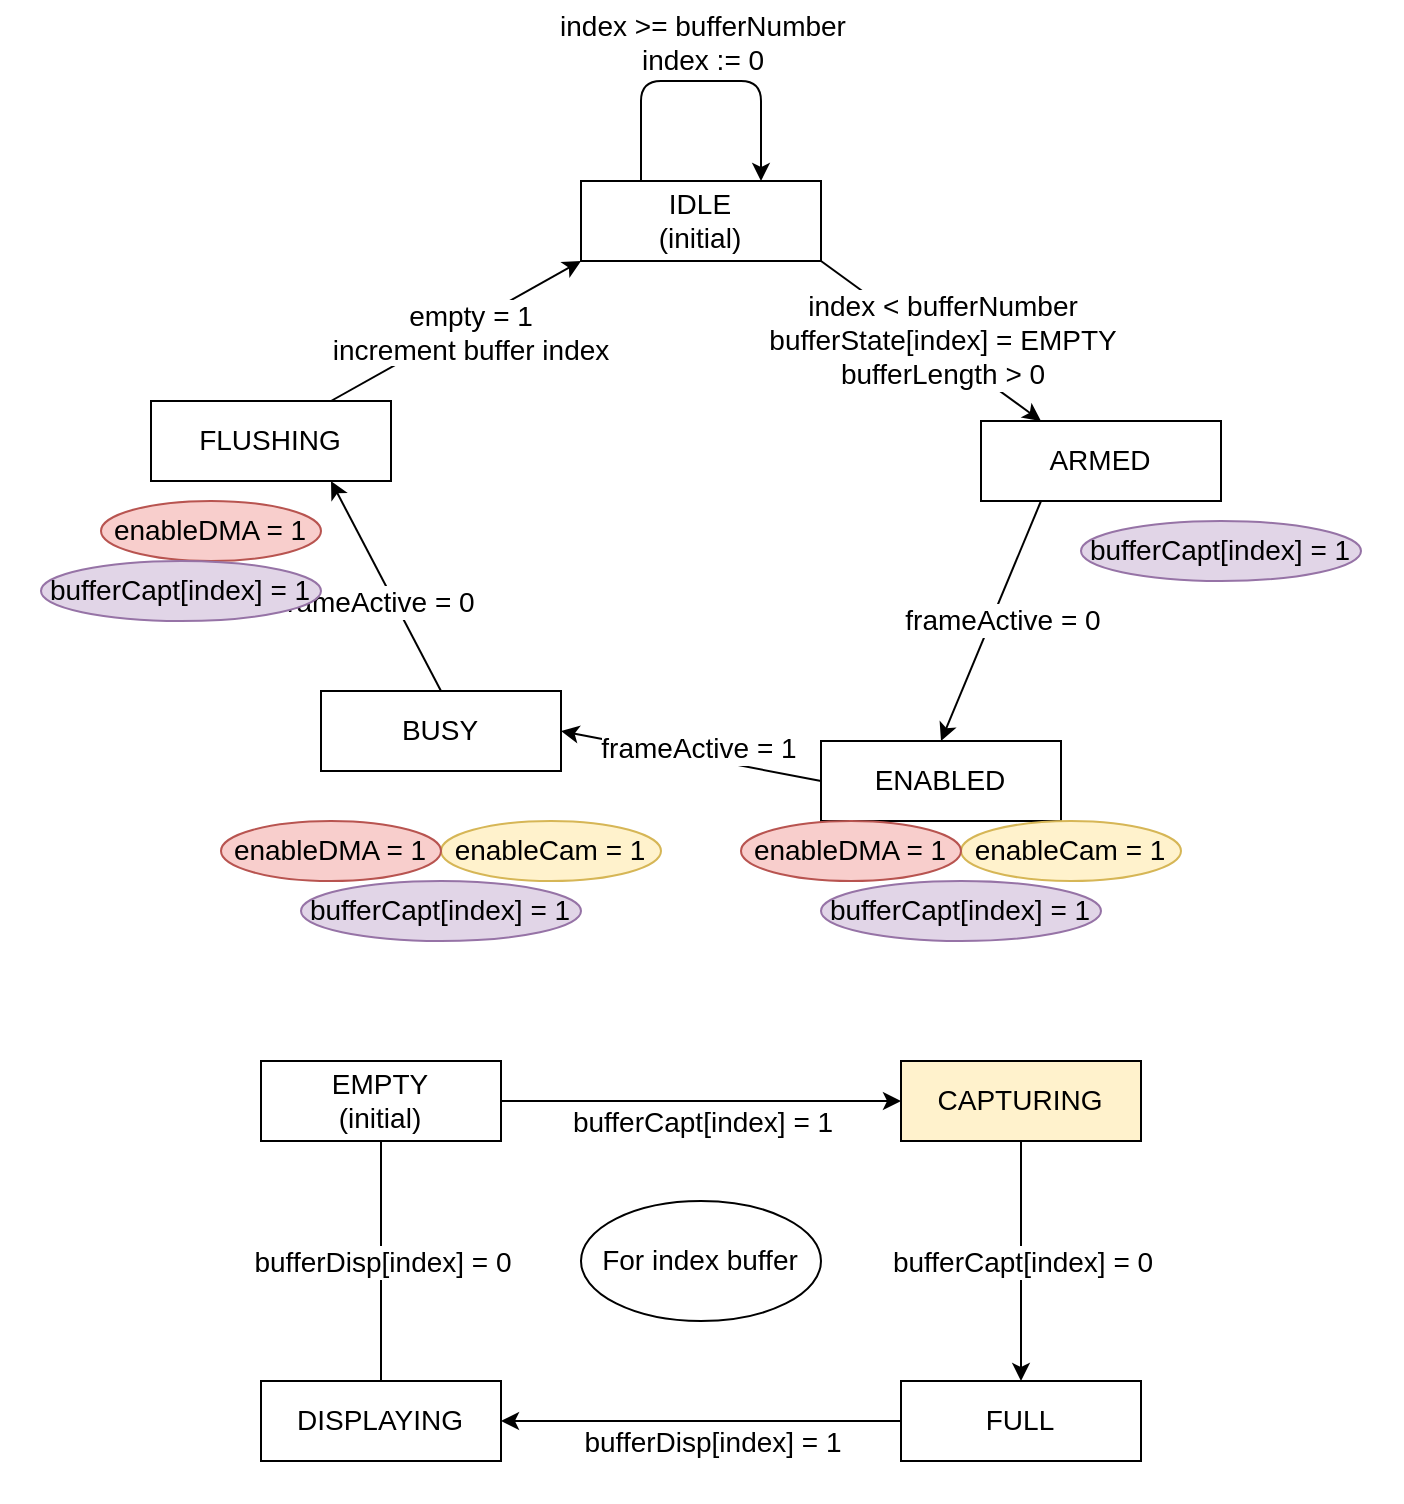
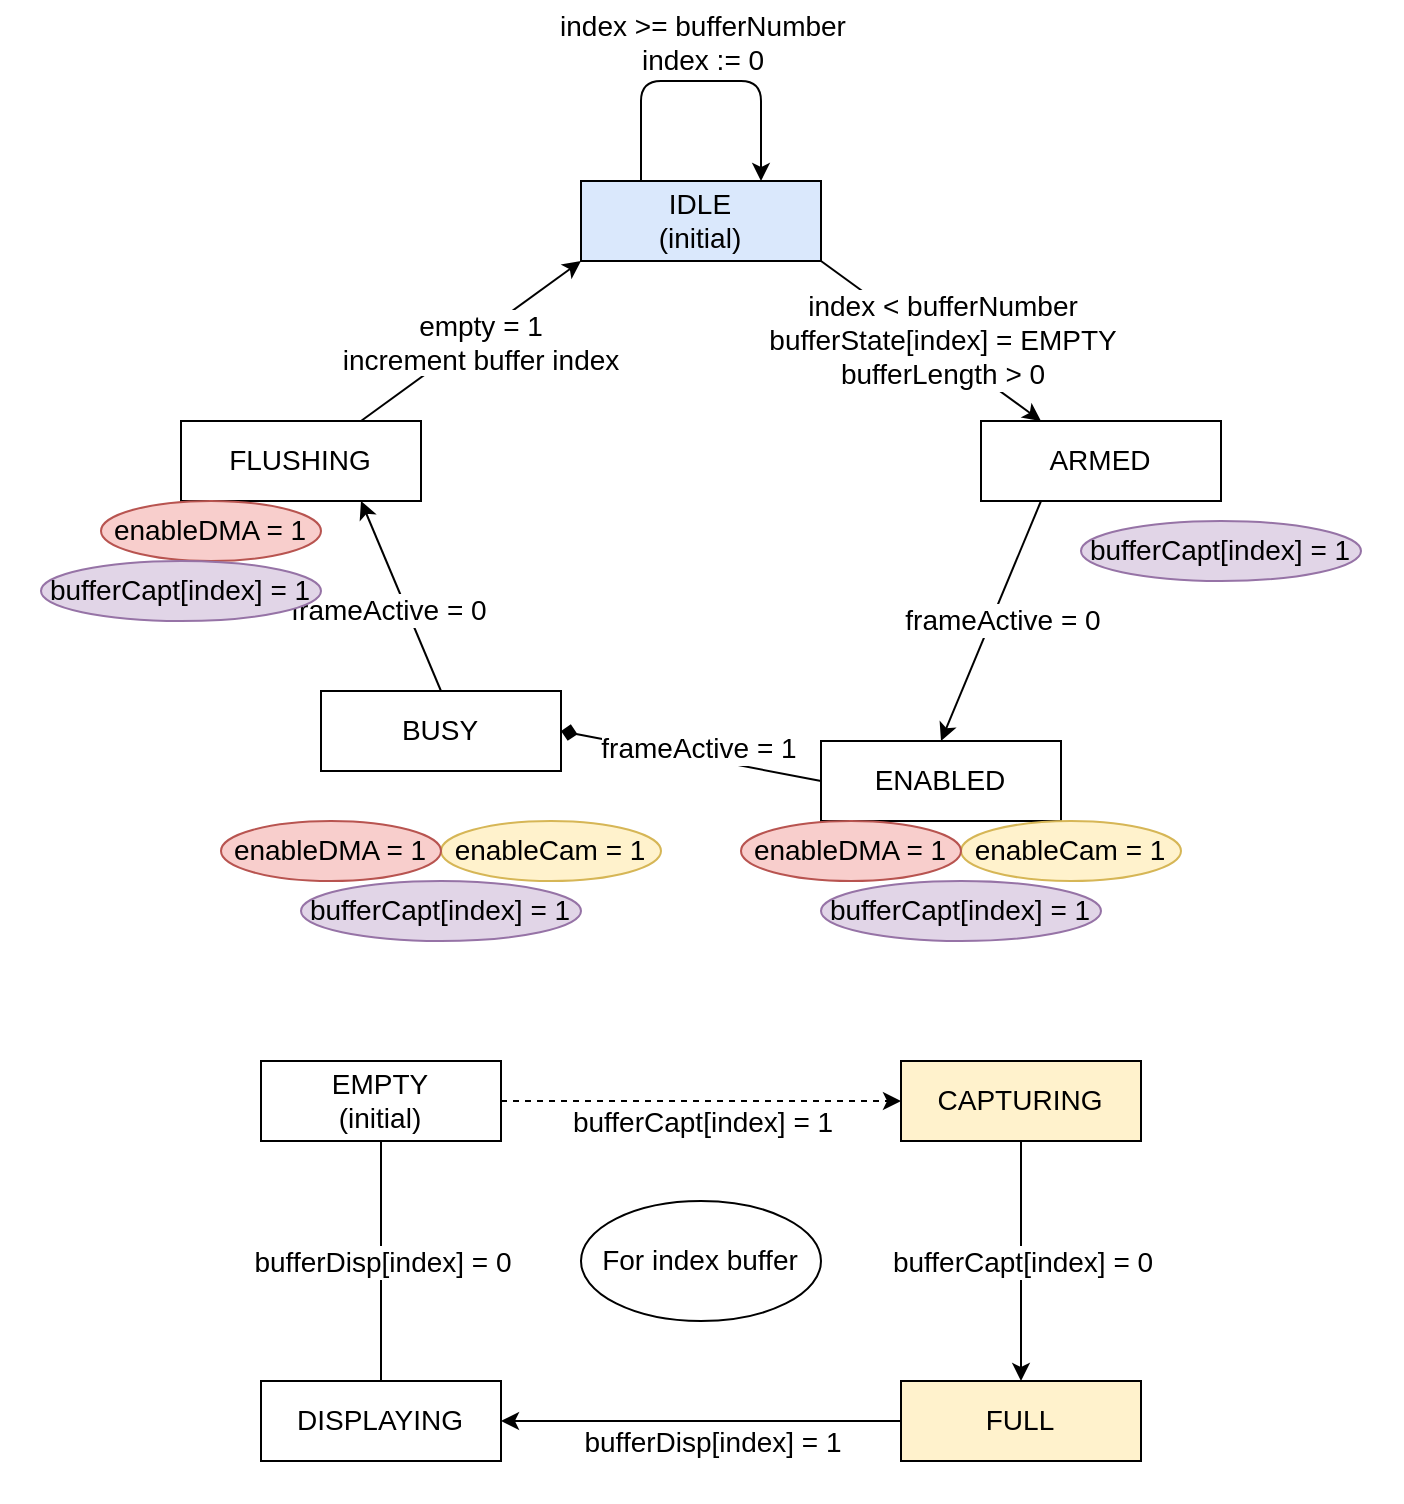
node "IDLE(initial)": fillcolor #ffffff -> #dae8fc
node "FLUSHING": moved (271, 441) -> (301, 461)
edge "ENABLED" -> "BUSY": arrowhead classic -> diamond
edge "EMPTY(initial)" -> "CAPTURING": style solid -> dashed
node "FULL": fillcolor #ffffff -> #fff2cc
